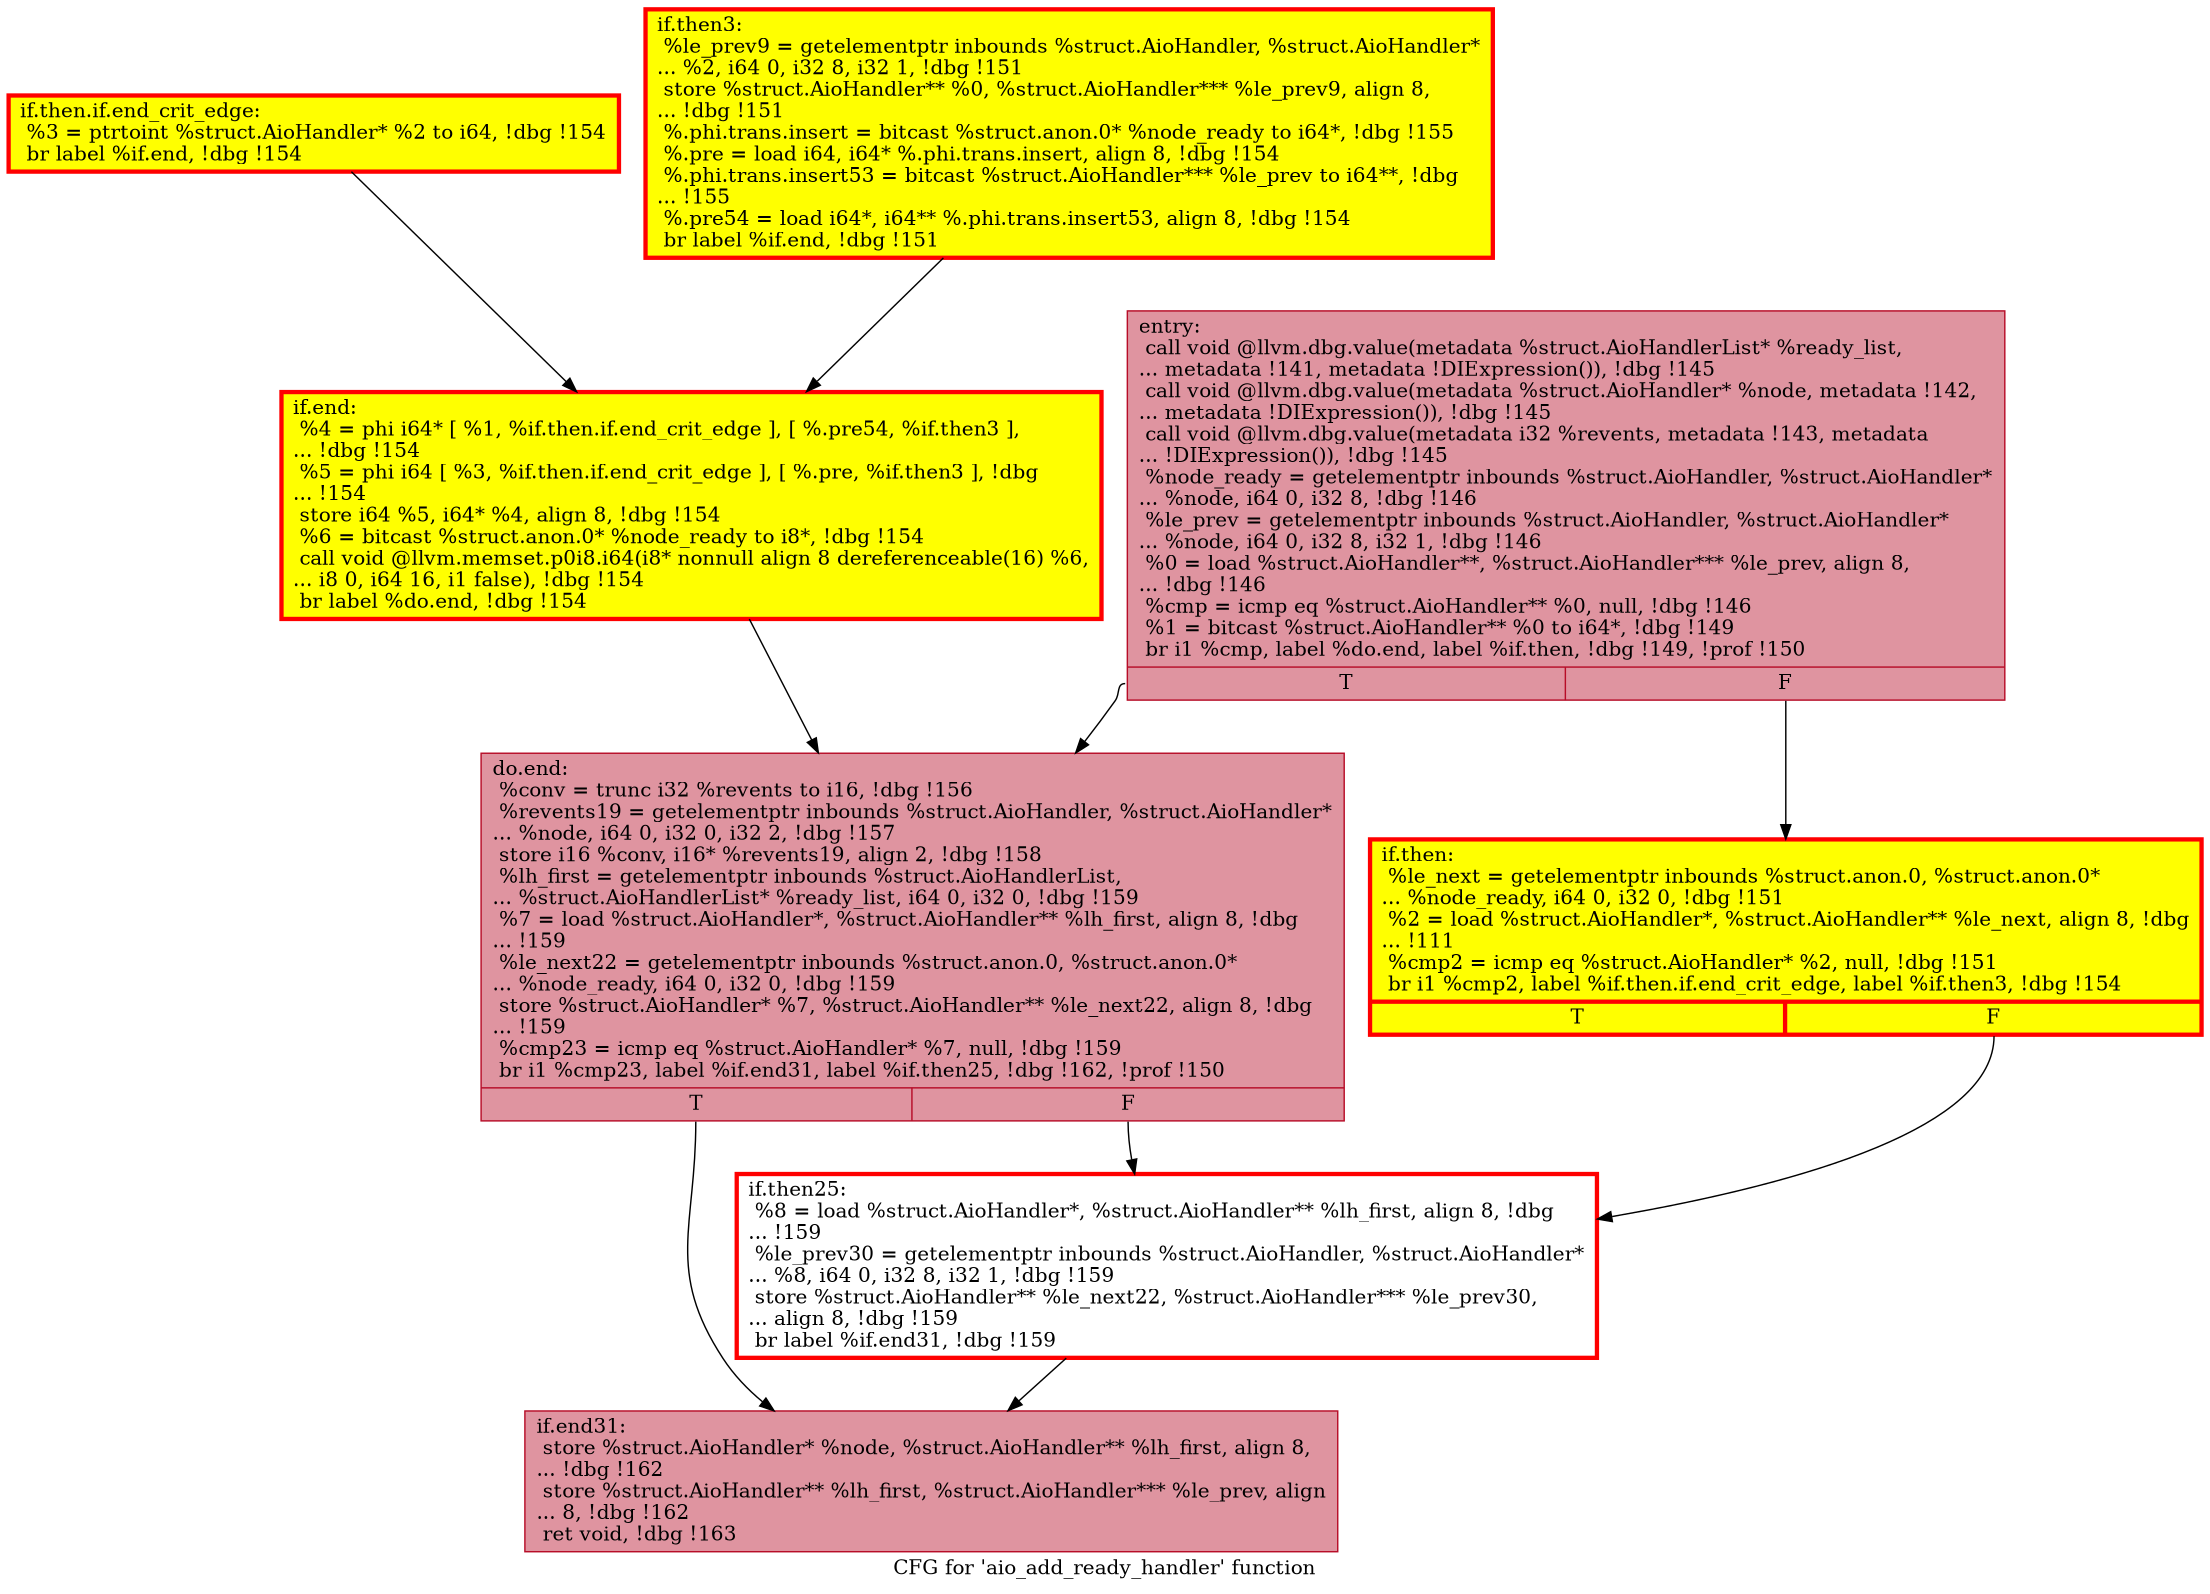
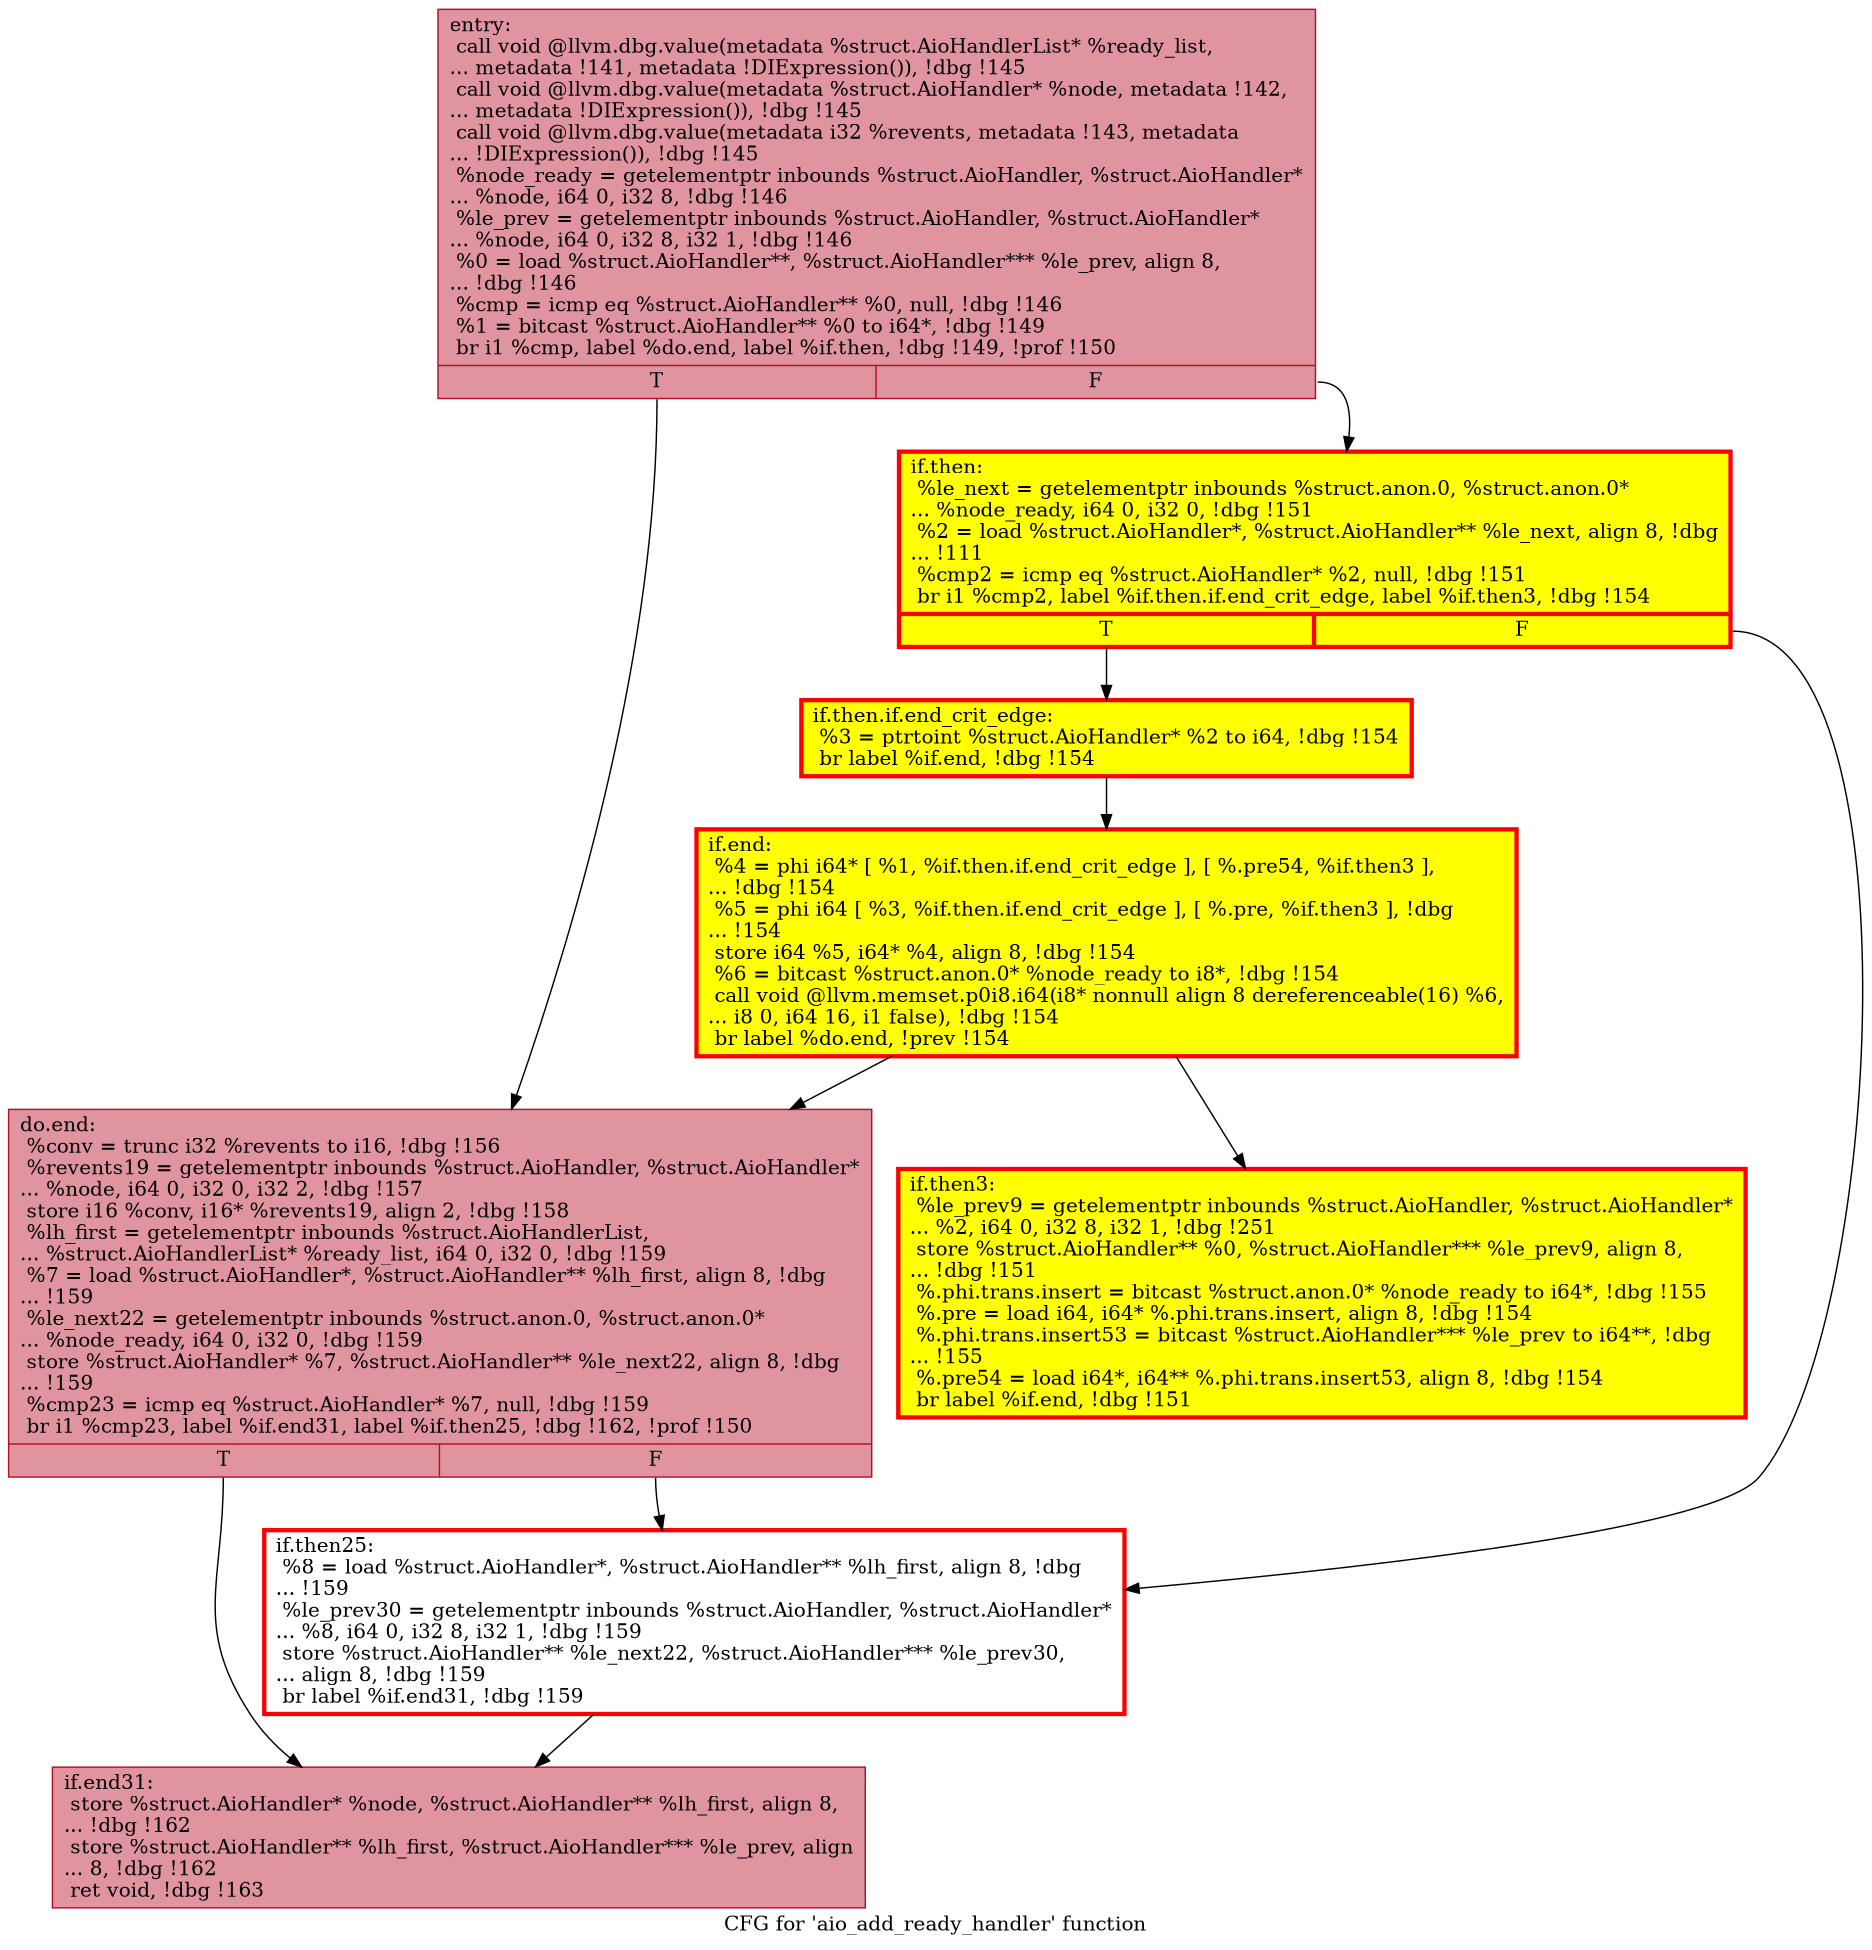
node "if.then3:": text "... %2, i64 0, i32 8, i32 1, !dbg !151" -> "... %2, i64 0, i32 8, i32 1, !dbg !251"
edge "if.then3:" -> "if.end:": reversed
node "if.end:": text "br label %do.end, !dbg !154" -> "br label %do.end, !prev !154"
edge "if.then:" -> "if.then.if.end_crit_edge:": added
